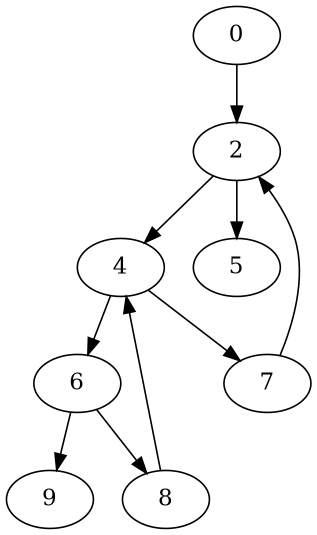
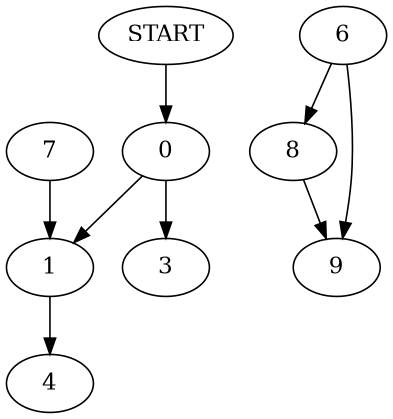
node "START": added
node "2": label "2" -> "1"
node "3": added
node "5": removed
edge "4" -> "6": removed
edge "4" -> "7": removed
edge "8" -> "4": now "8" -> "9"
